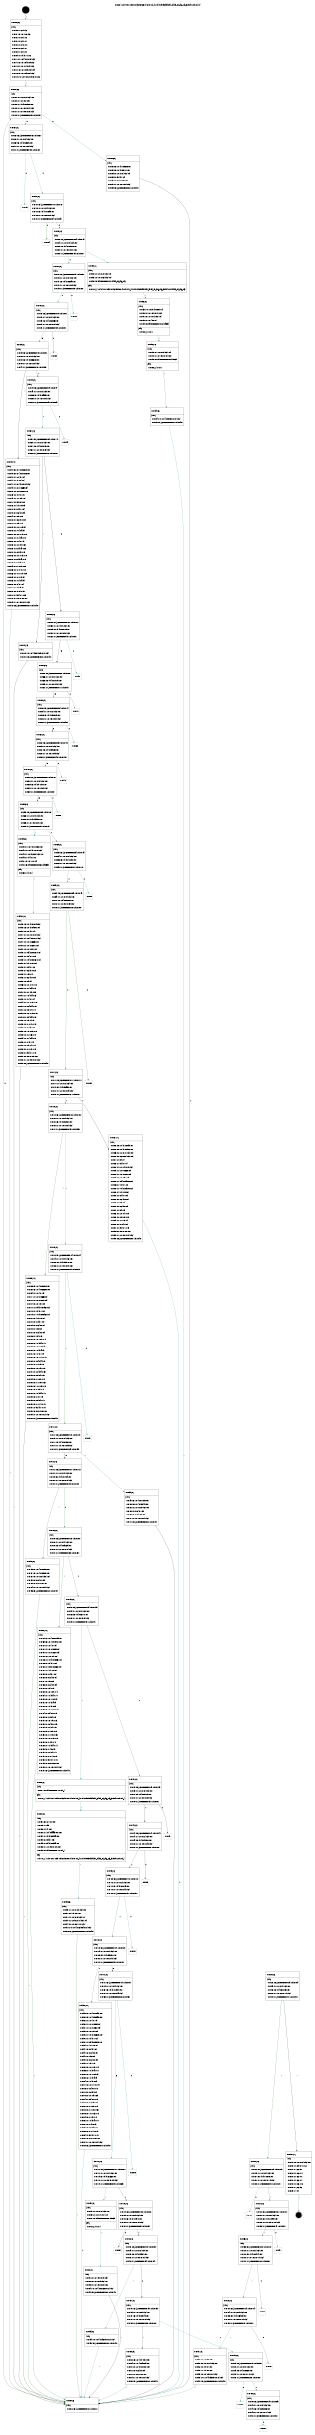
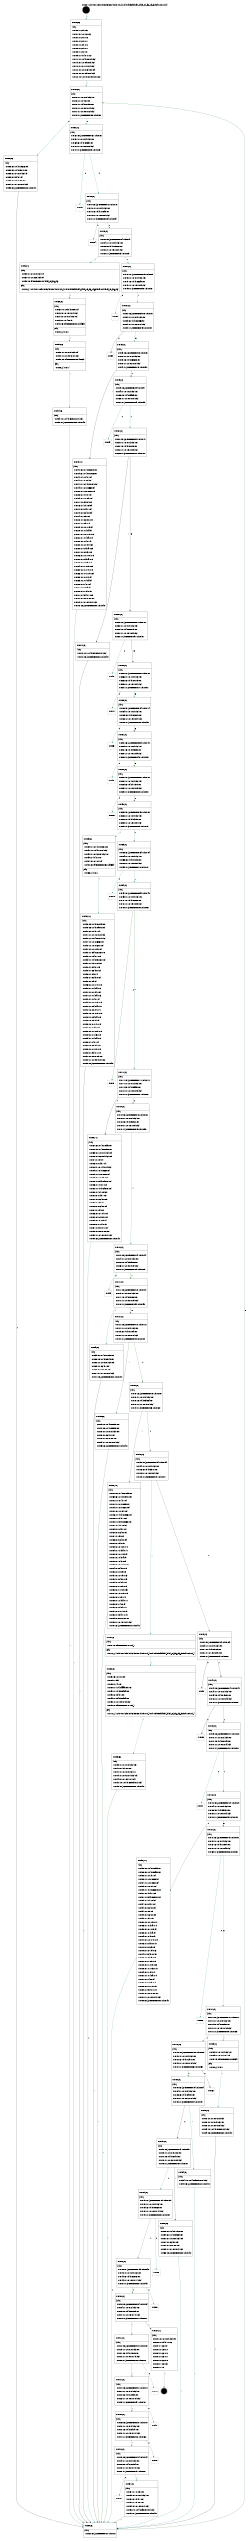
node "0x402155 [147]": removed
edge "0x4017ee [28]" -> "0x40180a [28]": added, label "2"
